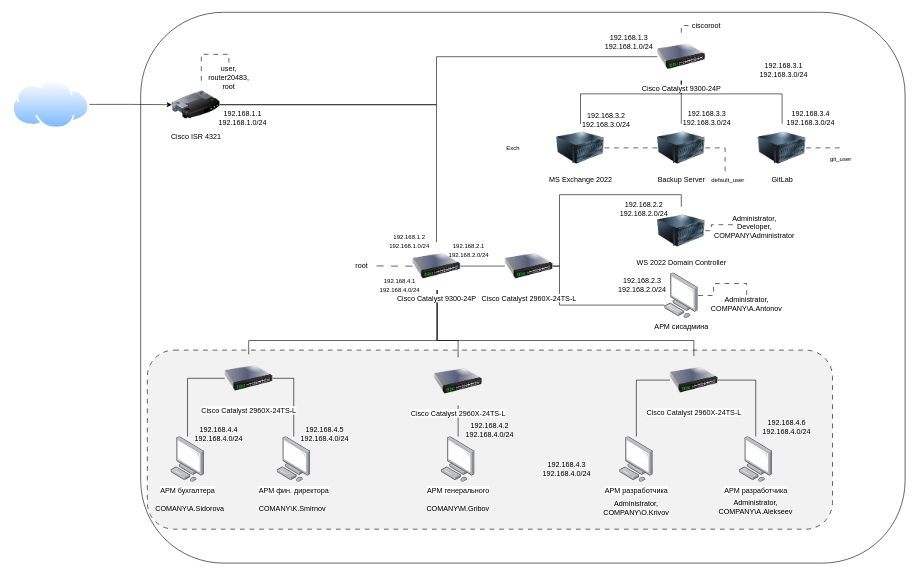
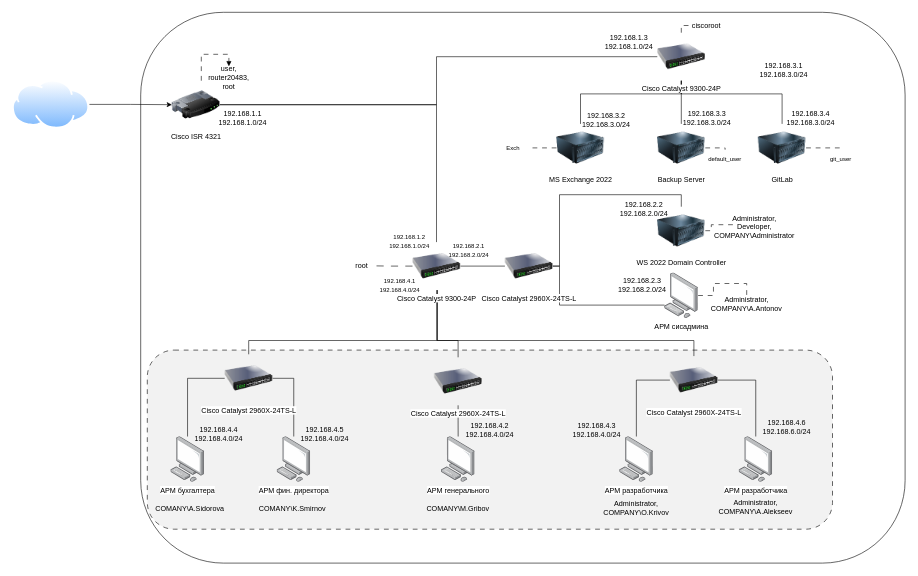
edge "user, router20483, root" -- "Cisco ISR 4321": arrowhead none -> block
edge "MS Exchange 2022" -- "Backup Server": now "MS Exchange 2022" -- "Exch"
node "default_user": moved (728, 180) -> (725, 159)
node "192.168.4.6 192.168.4.0/24": label "192.168.4.6 192.168.4.0/24" -> "192.168.4.6 192.168.6.0/24"
node "192.168.4.3 192.168.4.0/24": moved (567, 470) -> (597, 431)
